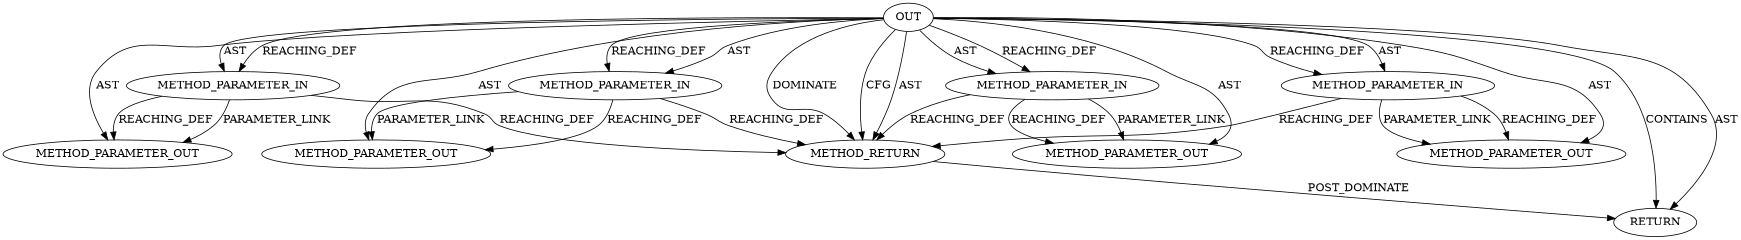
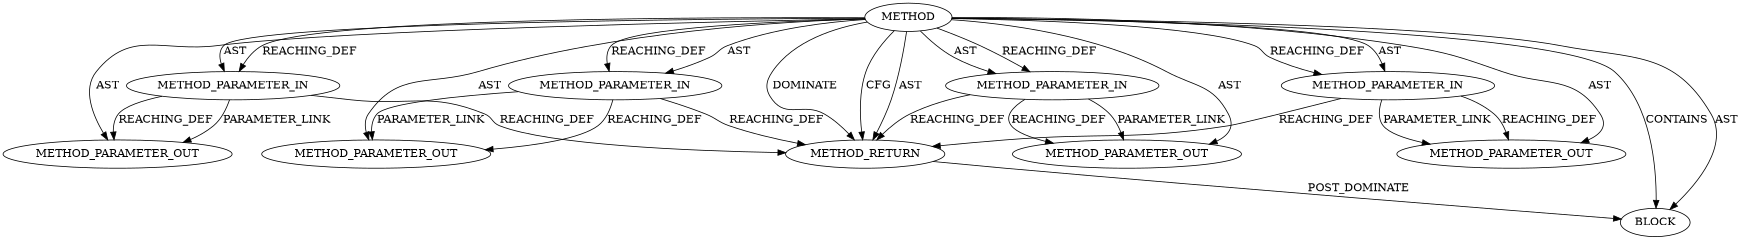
node "OUT": label "OUT" -> "METHOD"
node "RETURN": label "RETURN" -> "BLOCK"
